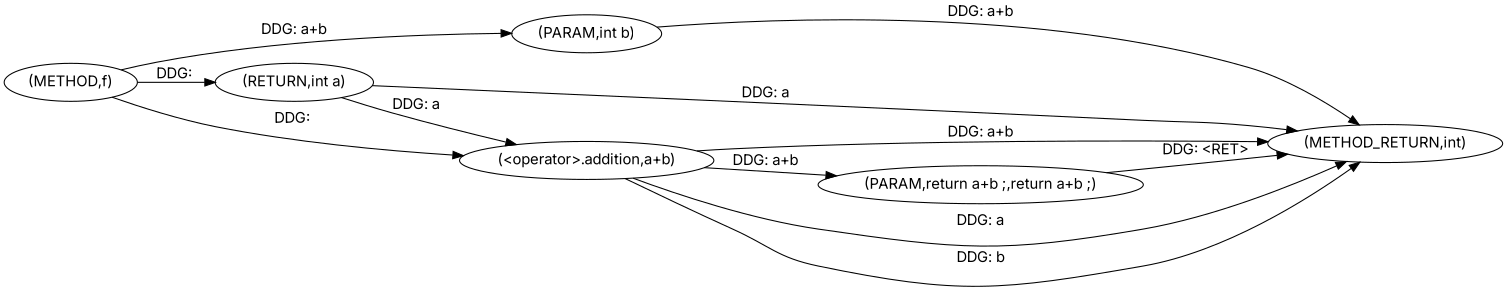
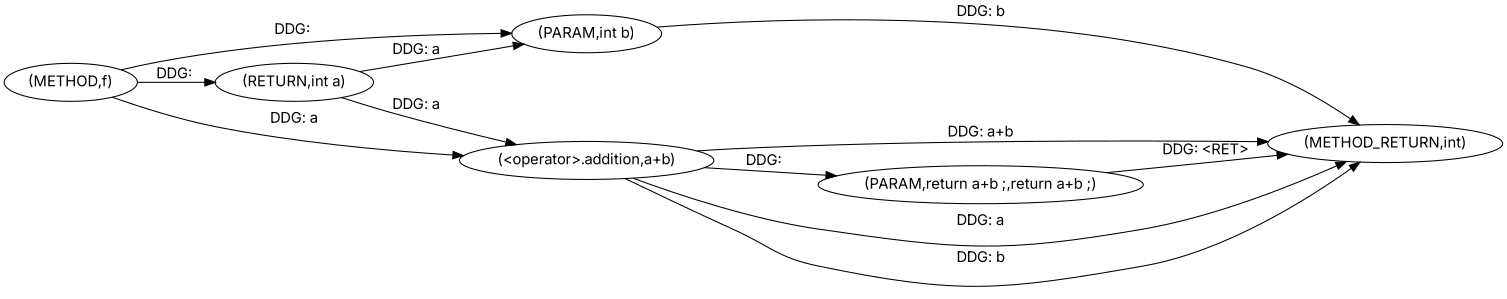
edge "(PARAM,int b)" -> "(METHOD_RETURN,int)": label "DDG: a+b" -> "DDG: b"
edge "(METHOD,f)" -> "(PARAM,int b)": label "DDG: a+b" -> "DDG: "
edge "(RETURN,int a)" -> "(METHOD_RETURN,int)": now "(RETURN,int a)" -> "(PARAM,int b)"
edge "(METHOD,f)" -> "(<operator>.addition,a+b)": label "DDG: " -> "DDG: a"
edge "(<operator>.addition,a+b)" -> "(PARAM,return a+b ;,return a+b ;)": label "DDG: a+b" -> "DDG: "
